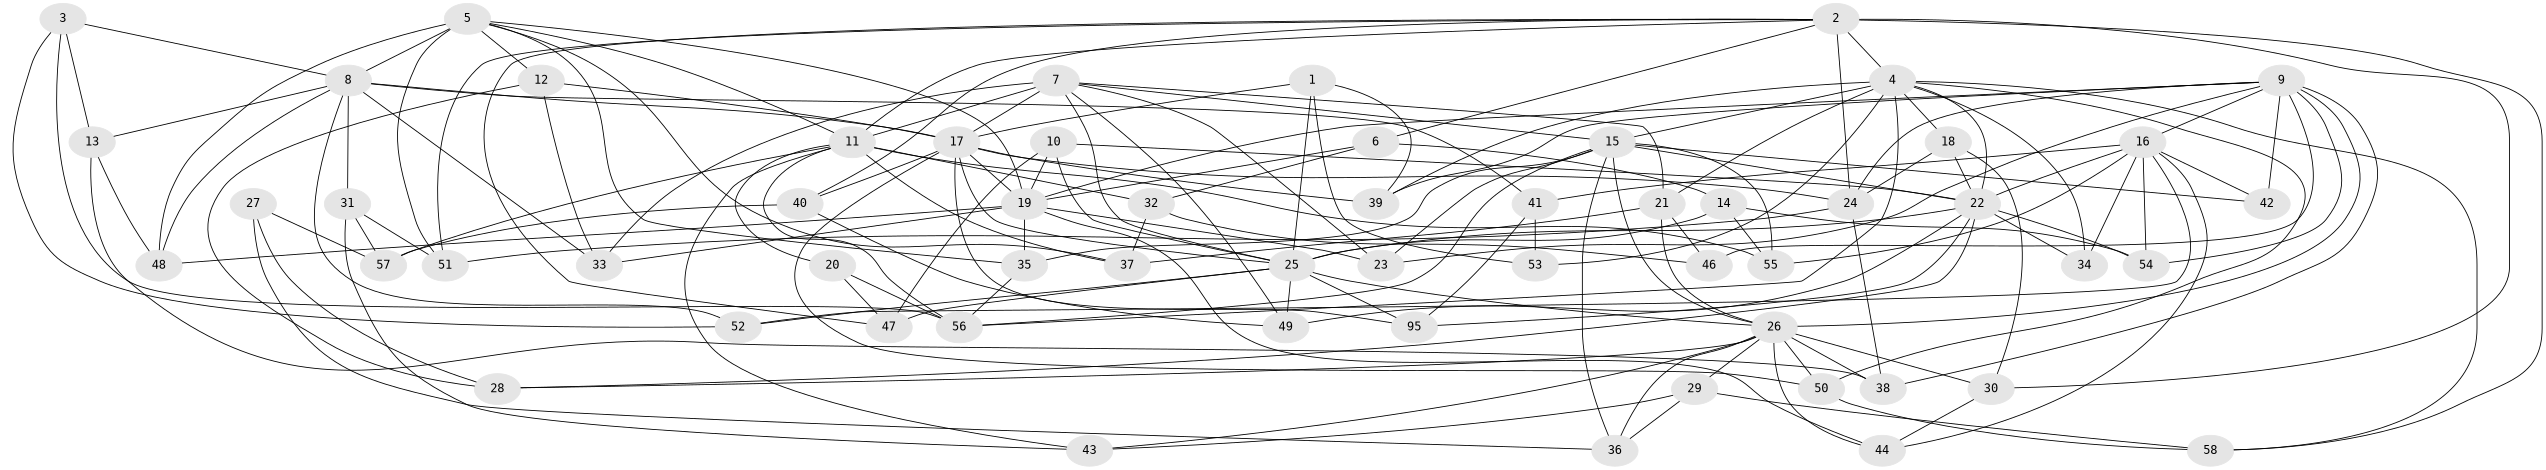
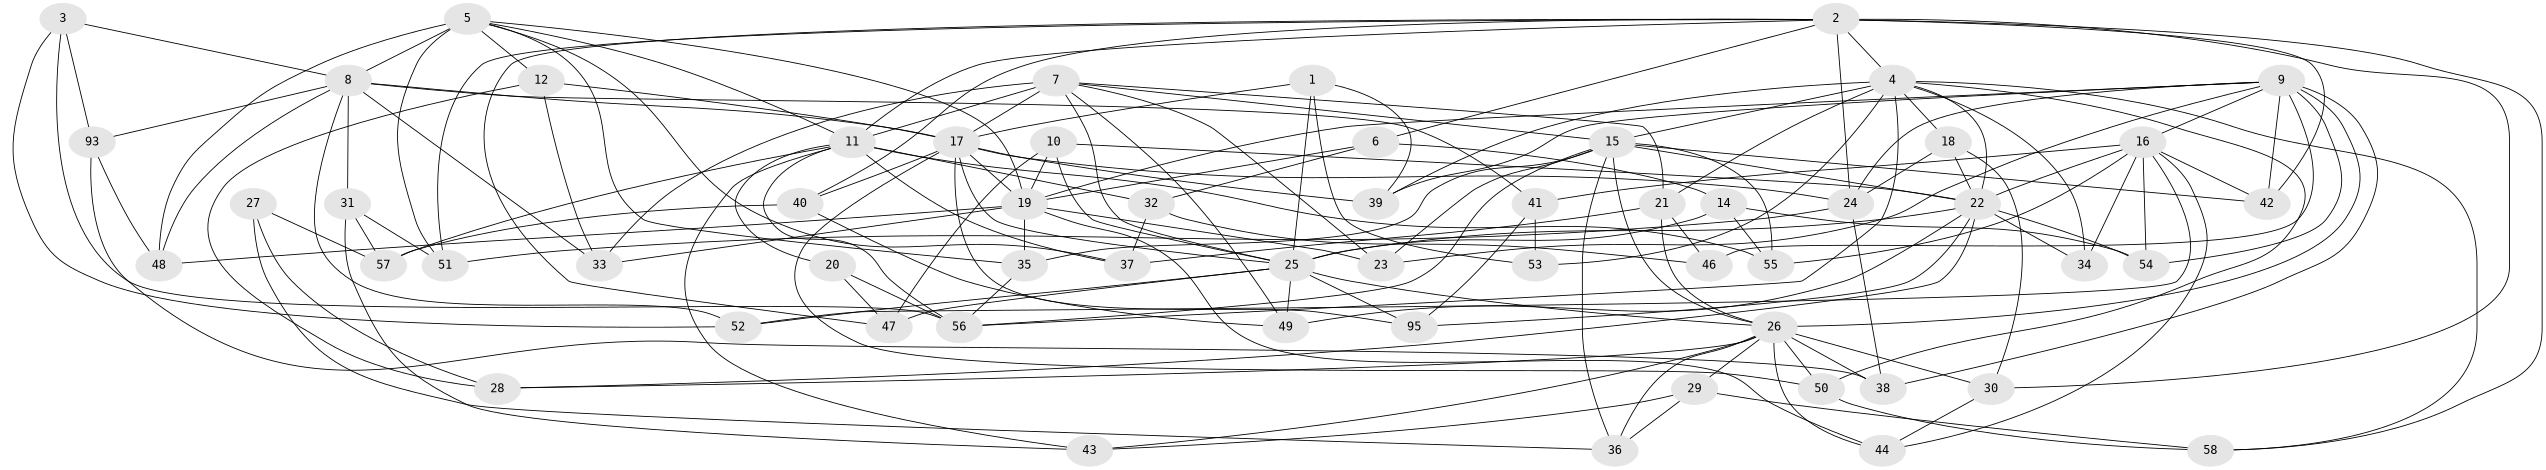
edge "2" -- "42": added
node "13": label "13" -> "93"
